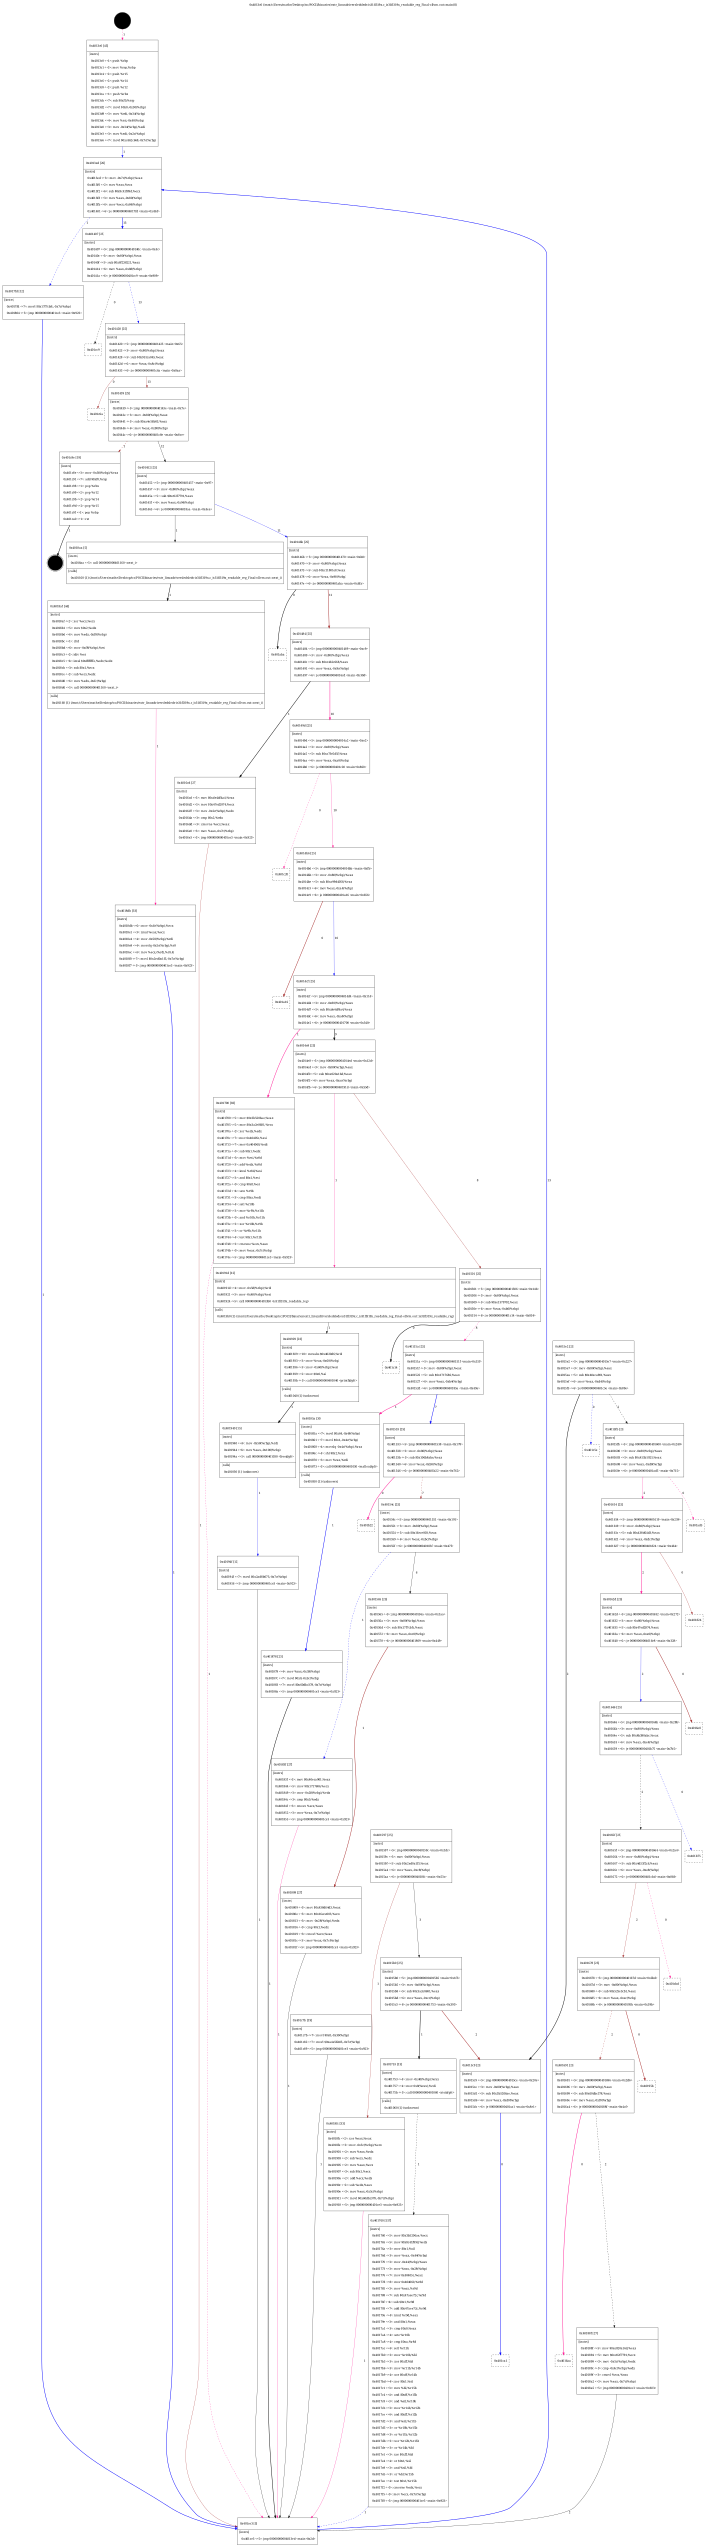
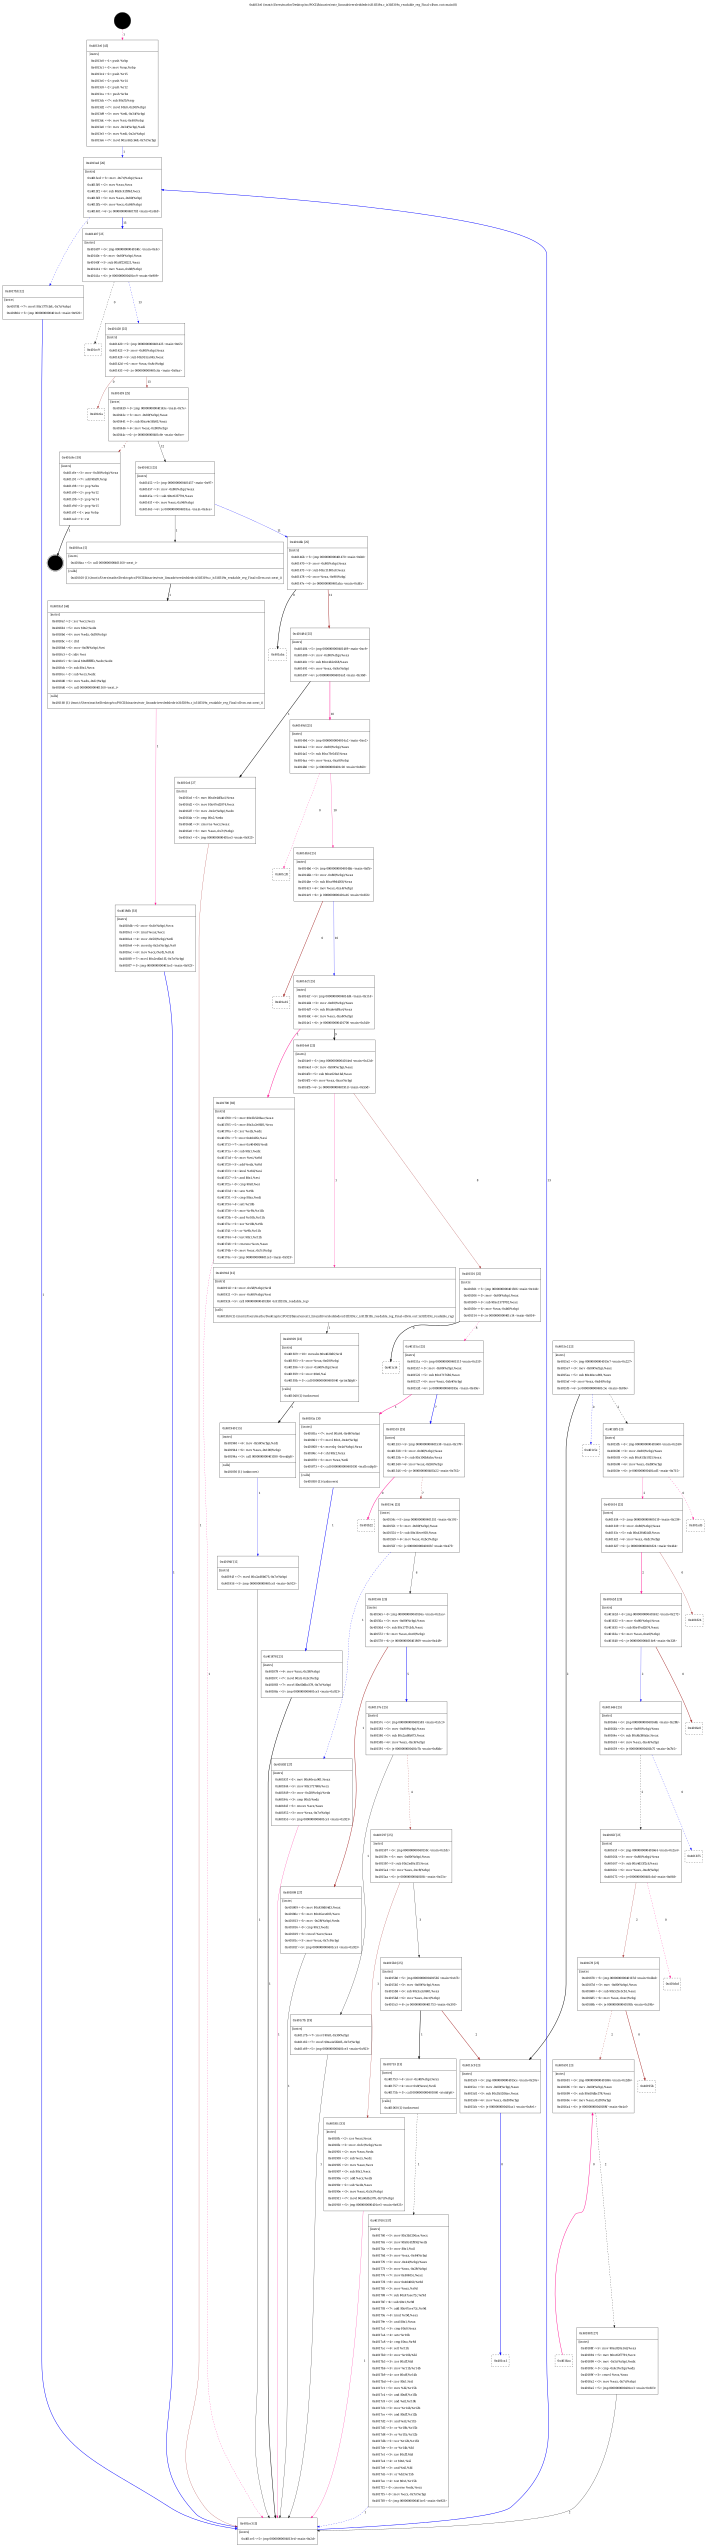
node "0x40157e [25]": added
edge "0x401691 [25]" -> "0x4016aa": reversed
